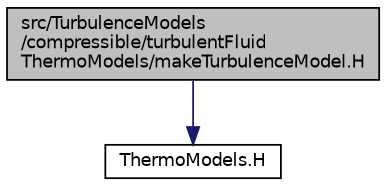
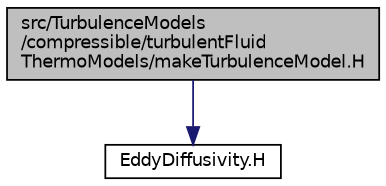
node "ThermoModels.H": label "ThermoModels.H" -> "EddyDiffusivity.H"
